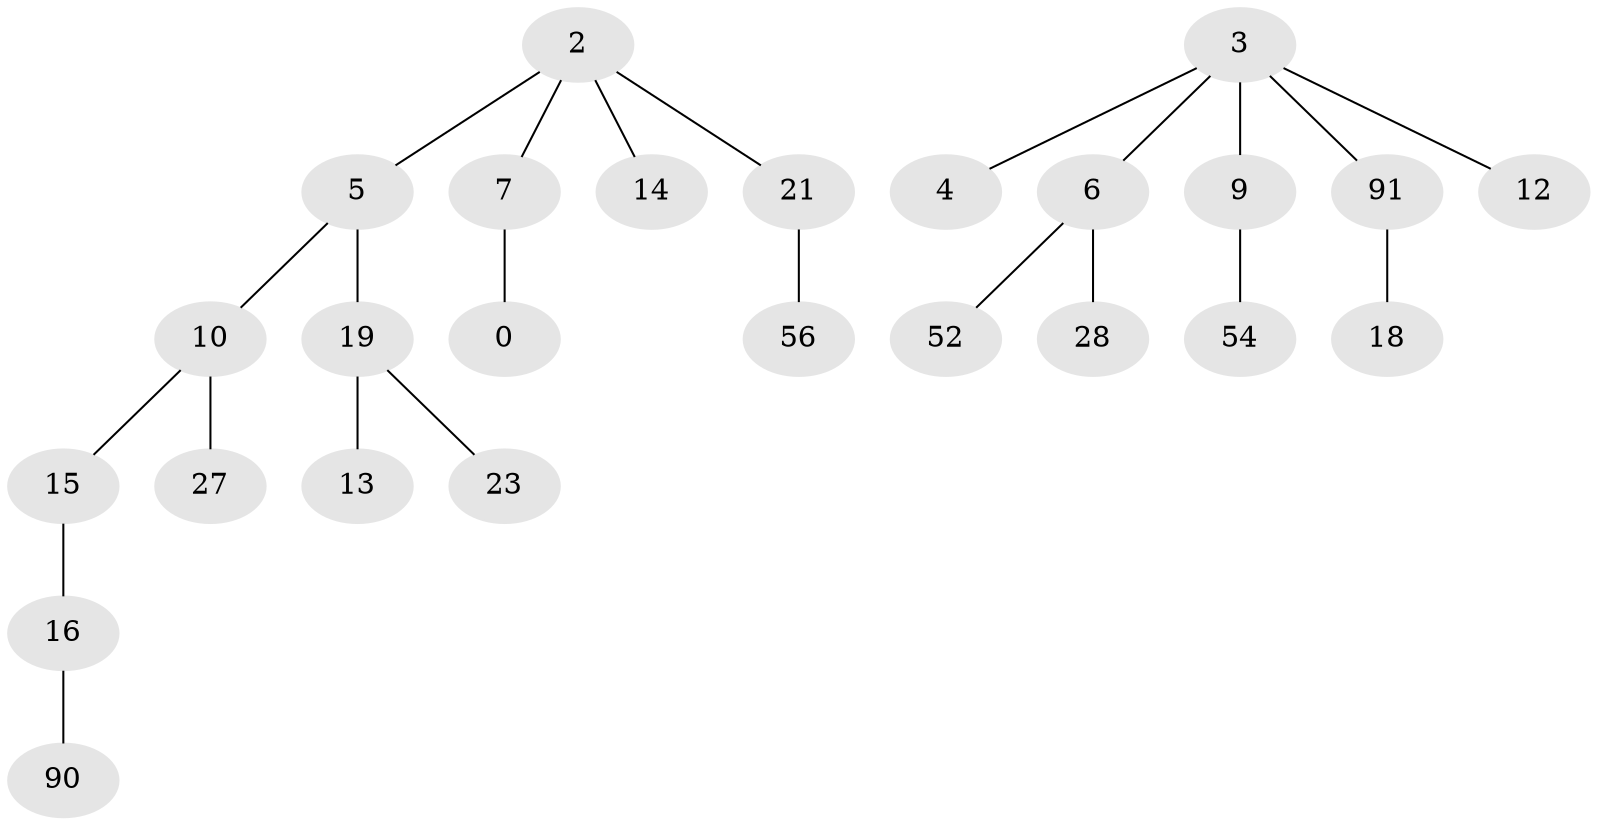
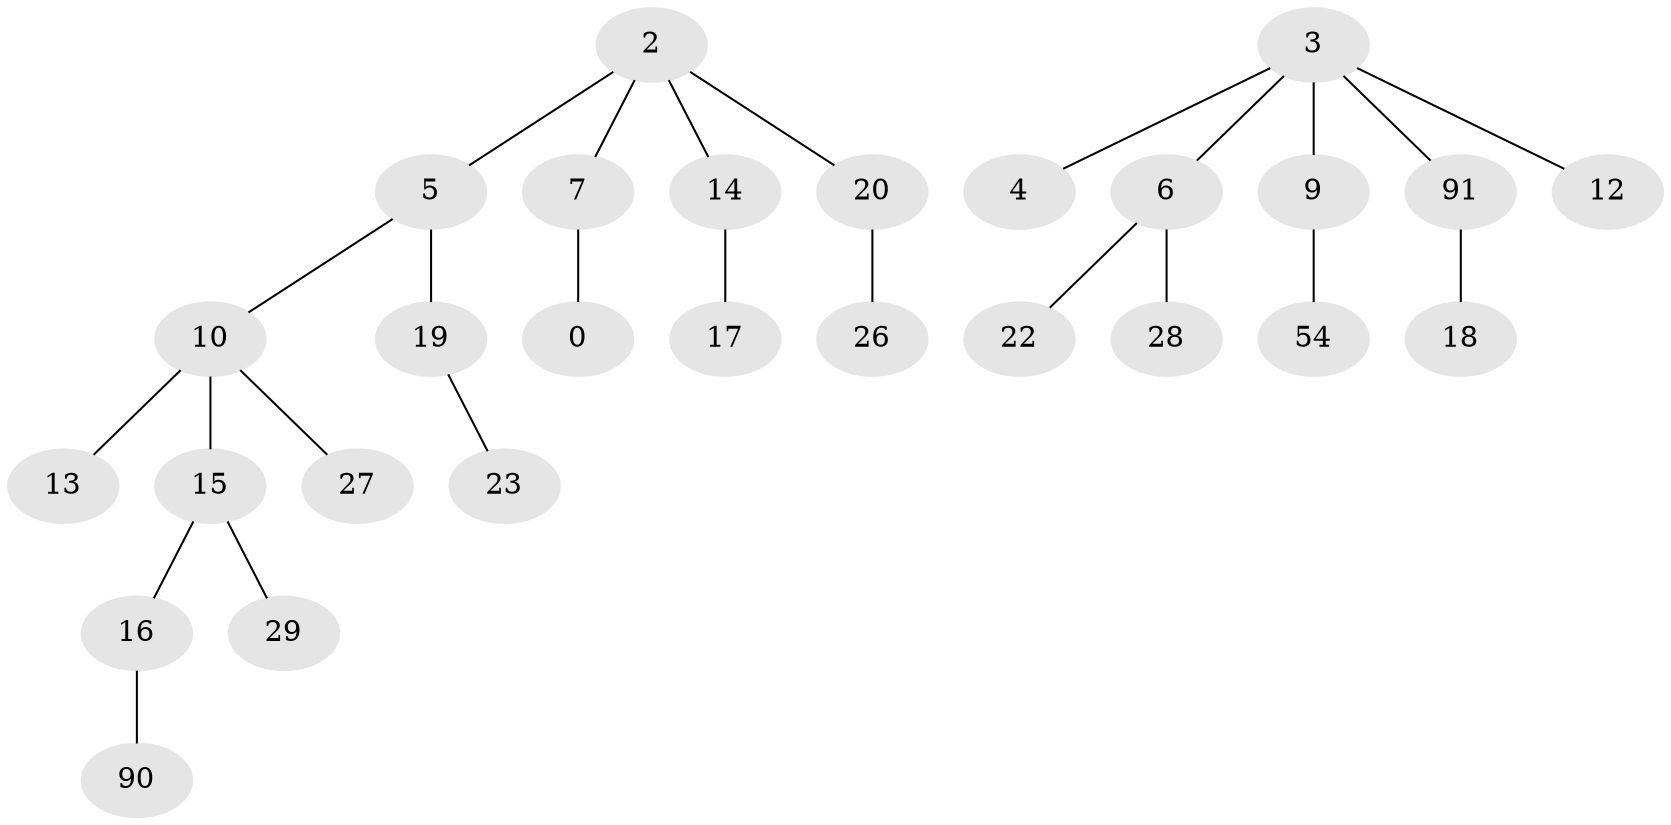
node "21": label "21" -> "20"
node "17": added
node "56": label "56" -> "26"
node "52": label "52" -> "22"
edge "19" -- "13": now "10" -- "13"
node "29": added
